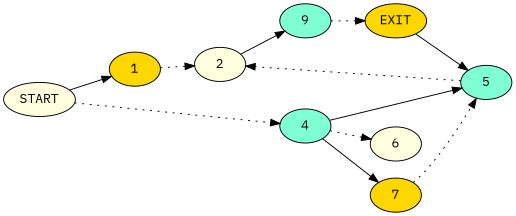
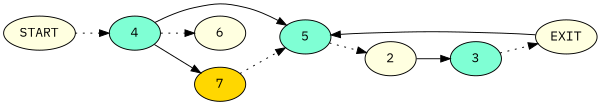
node "9": label "9" -> "3"
node "EXIT": fillcolor gold -> lightyellow
node "1": removed
